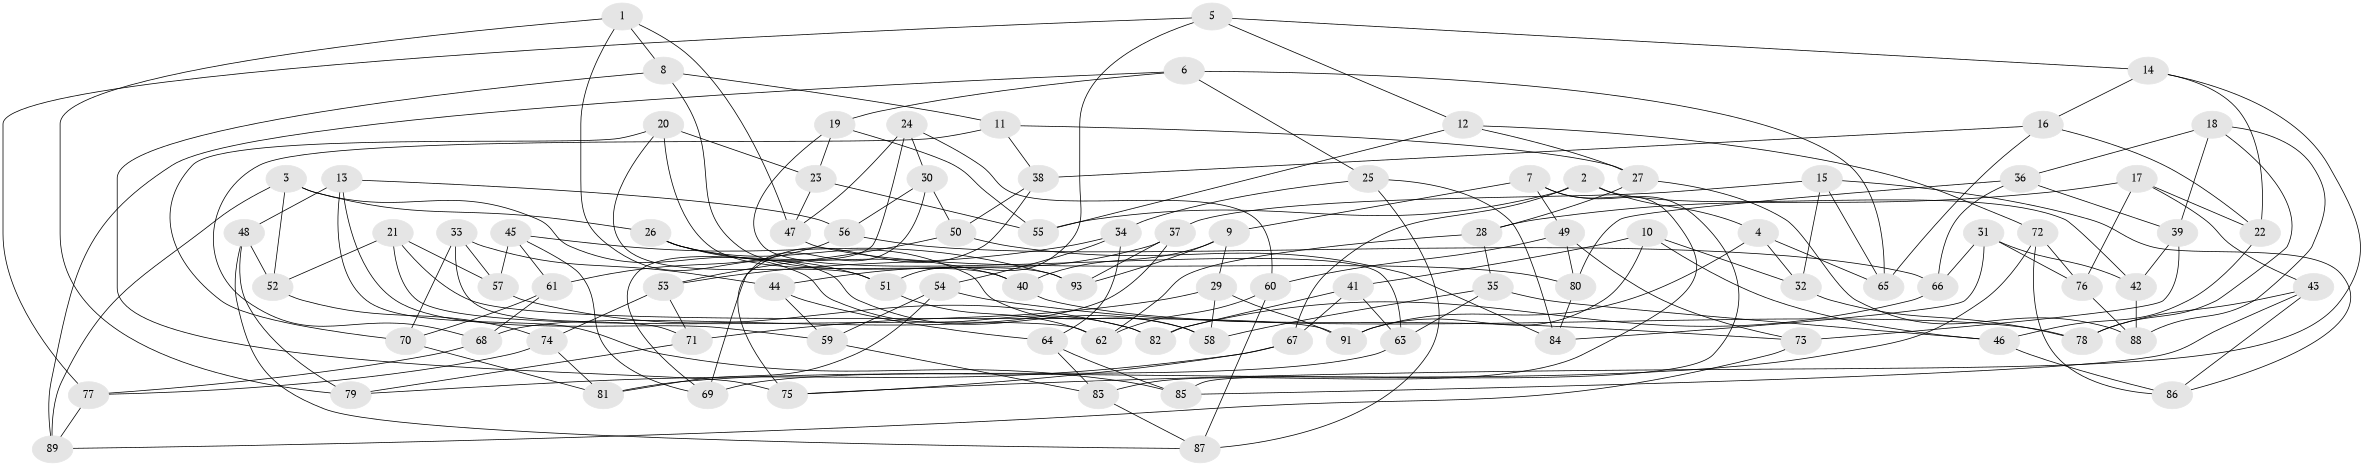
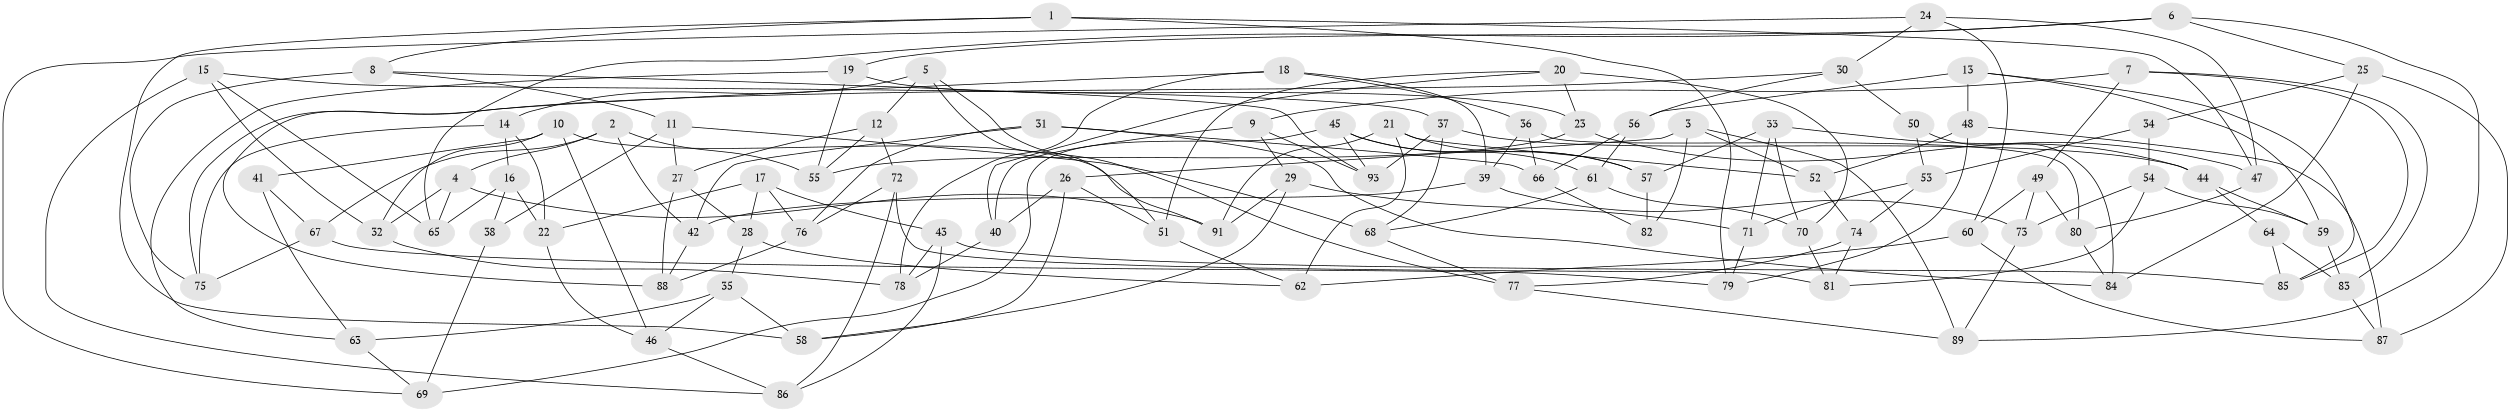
edge "38" -- "50": removed
edge "34" -- "64": removed
edge "41" -- "82": removed
